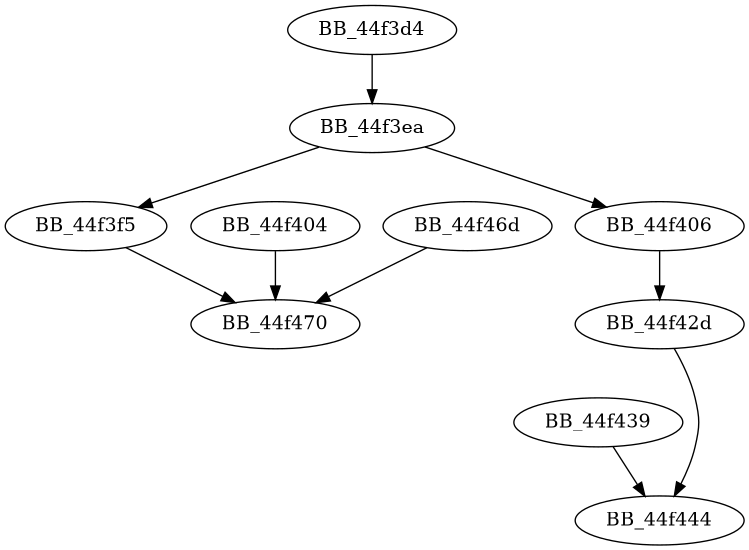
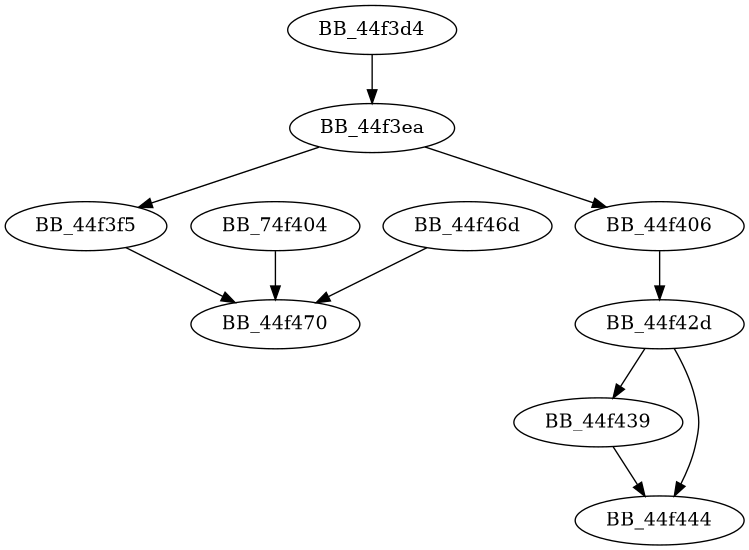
node "BB_44f404": label "BB_44f404" -> "BB_74f404"
edge "BB_44f42d" -> "BB_44f439": added
